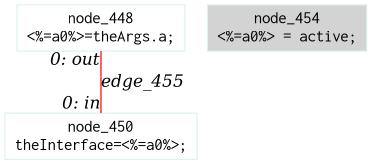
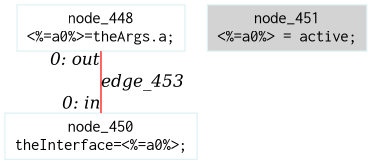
node "node_454 <%=a0%> = active;": label "node_454 <%=a0%> = active;" -> "node_451 <%=a0%> = active;"
edge "node_448 <%=a0%>=theArgs.a;" -- "node_450 theInterface=<%=a0%>;": label "edge_455" -> "edge_453"
